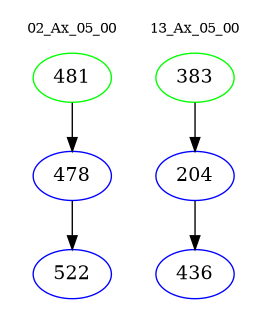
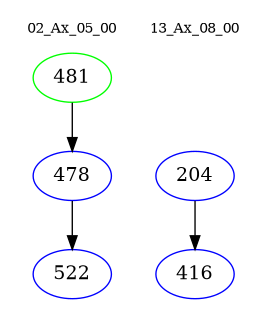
cluster "13_Ax_05_00": label "13_Ax_05_00" -> "13_Ax_08_00"
node "383": removed
node "436": label "436" -> "416"
